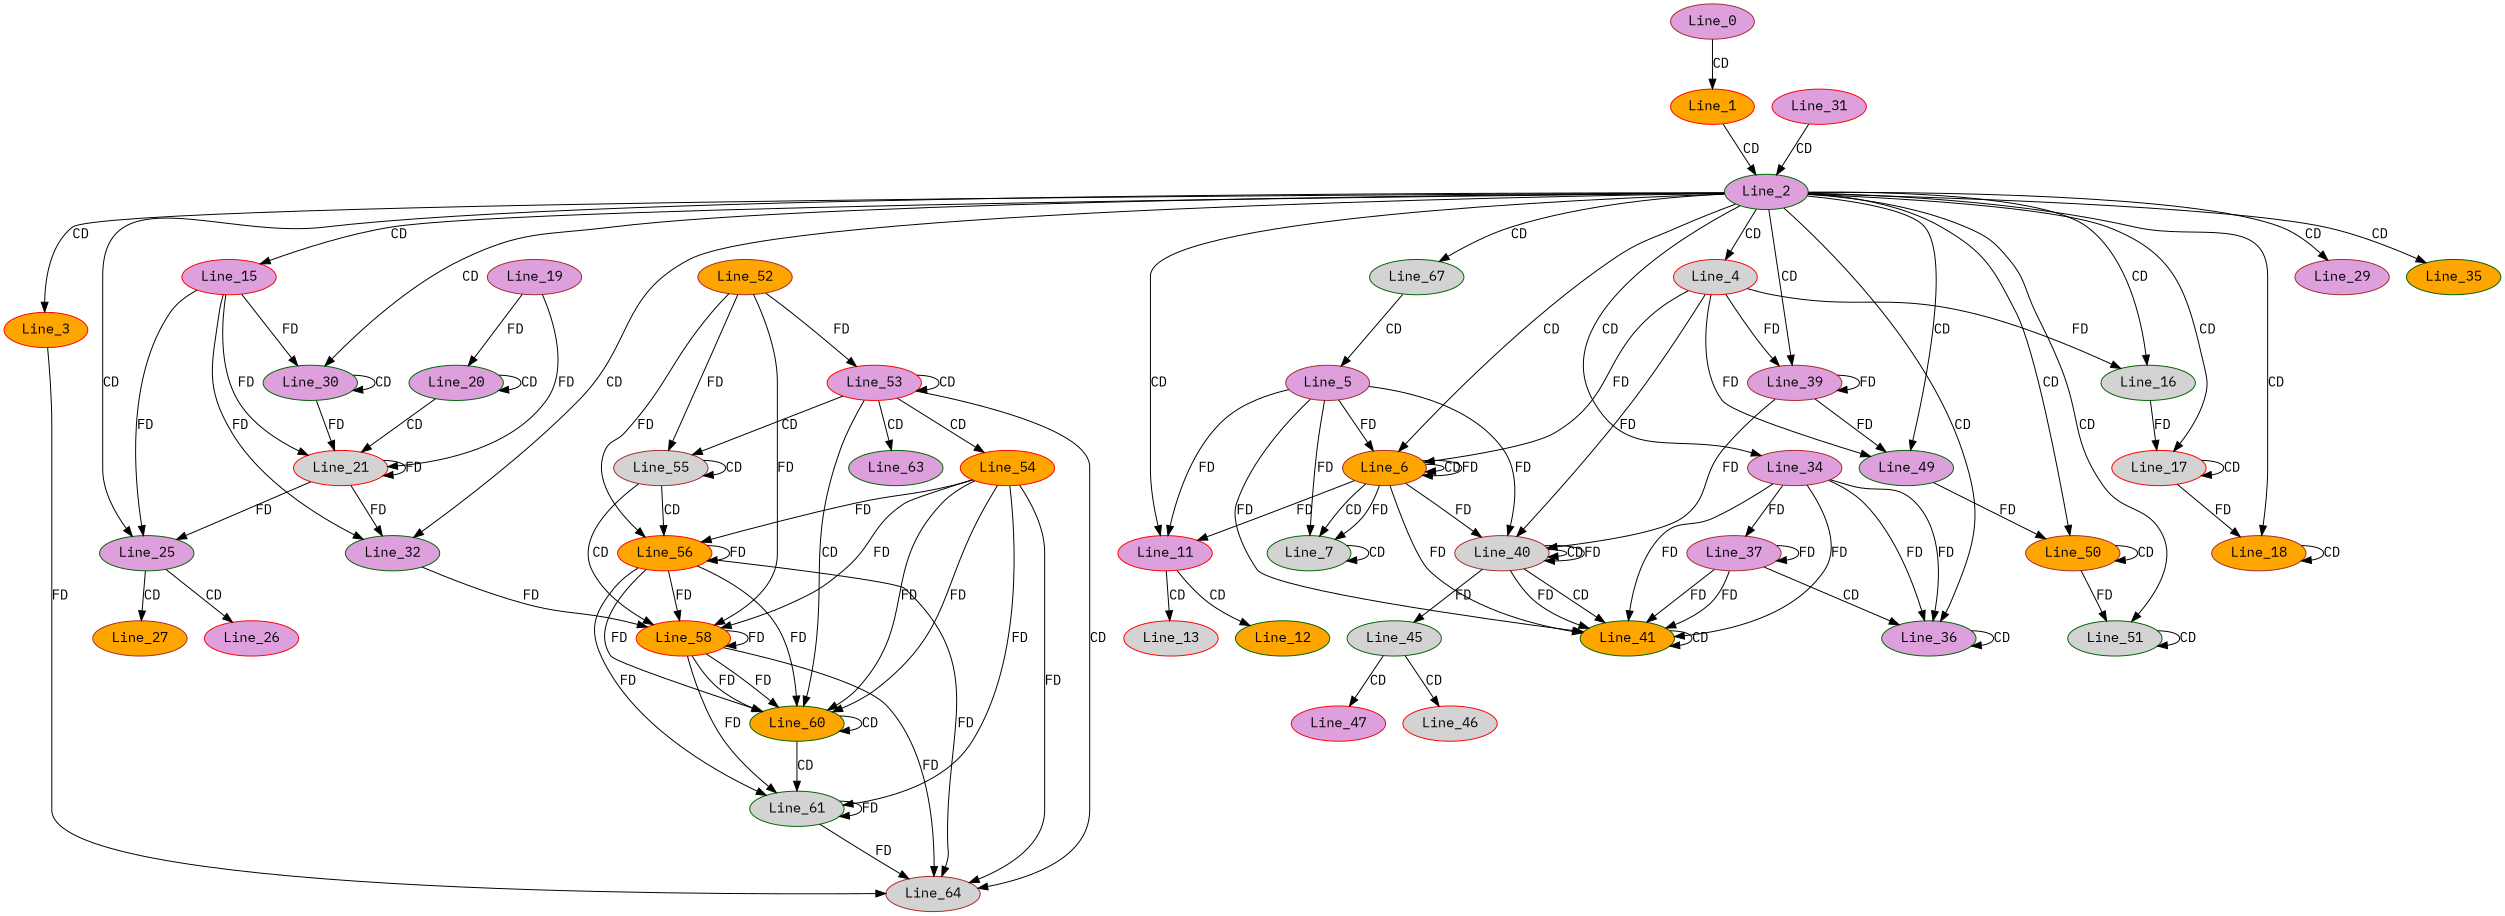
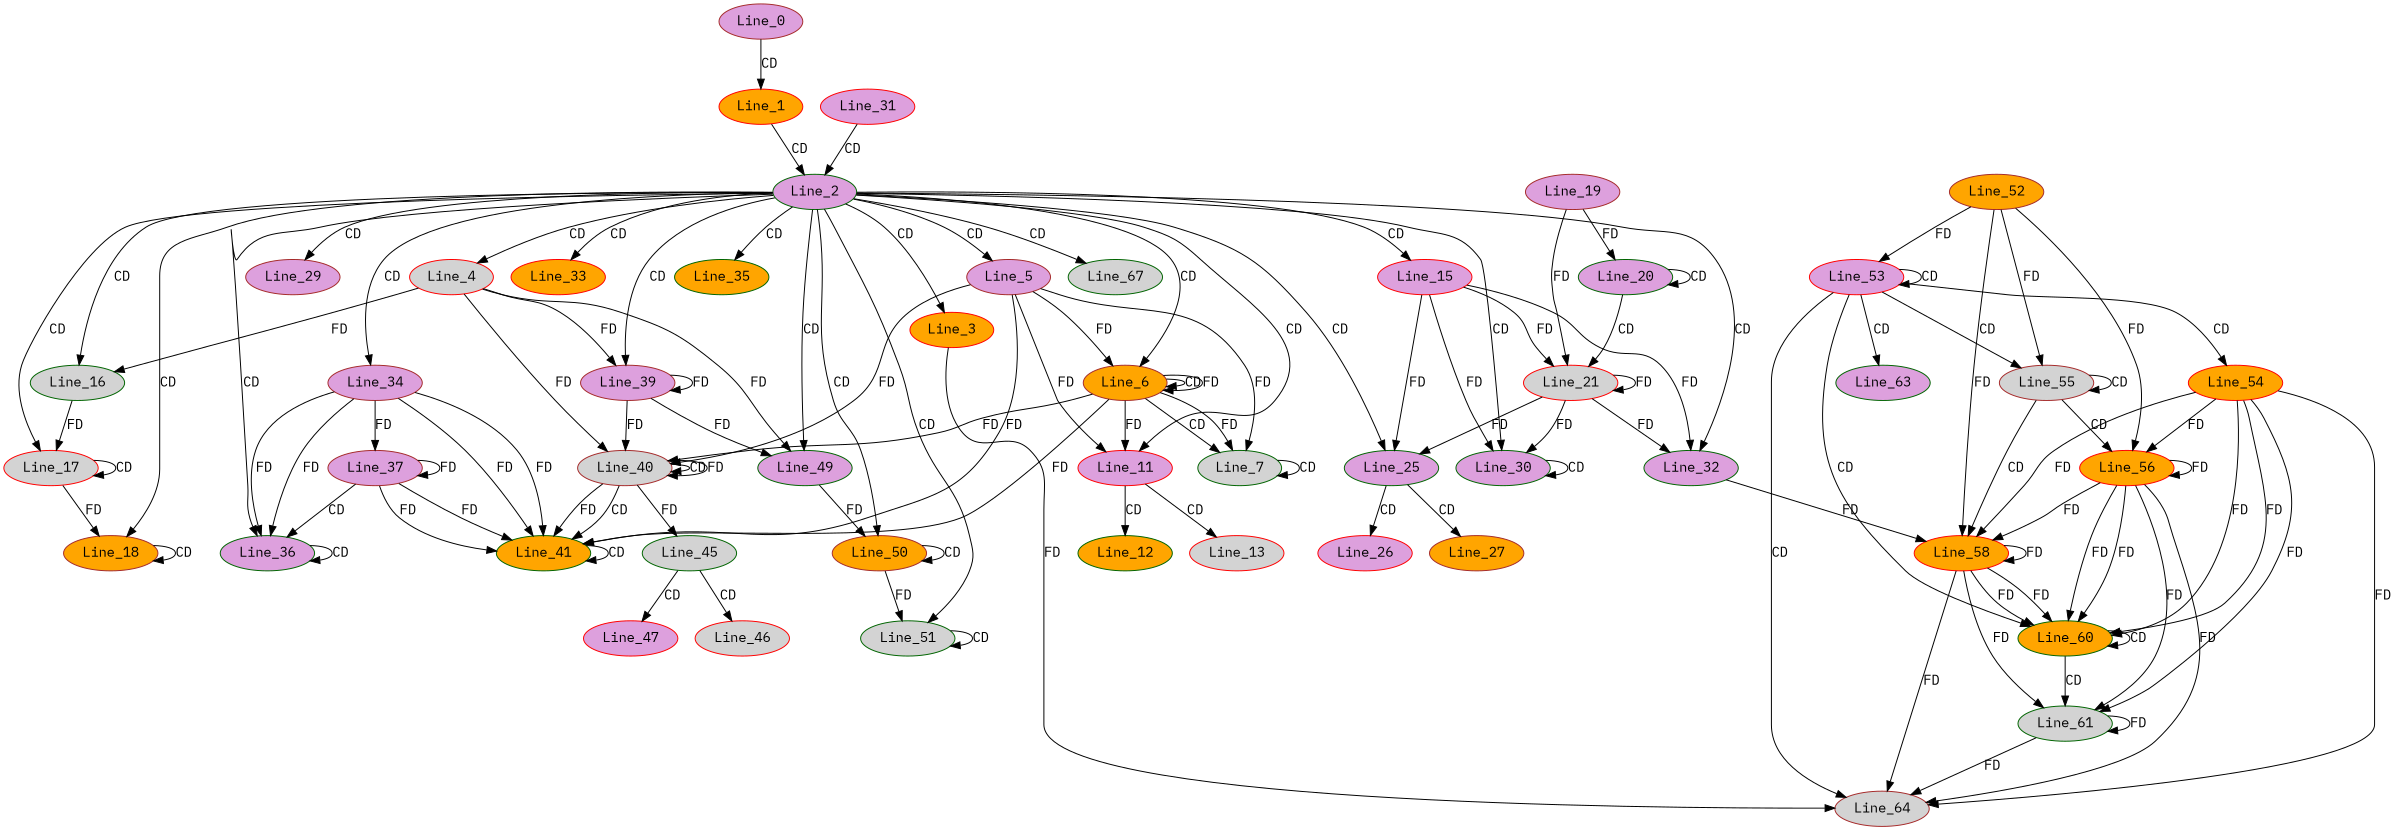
node "Line_33": added
edge "Line_67" -> "Line_5": now "Line_2" -> "Line_5"
edge "Line_4" -> "Line_6": removed, label "FD"
edge "Line_30" -> "Line_21": reversed
